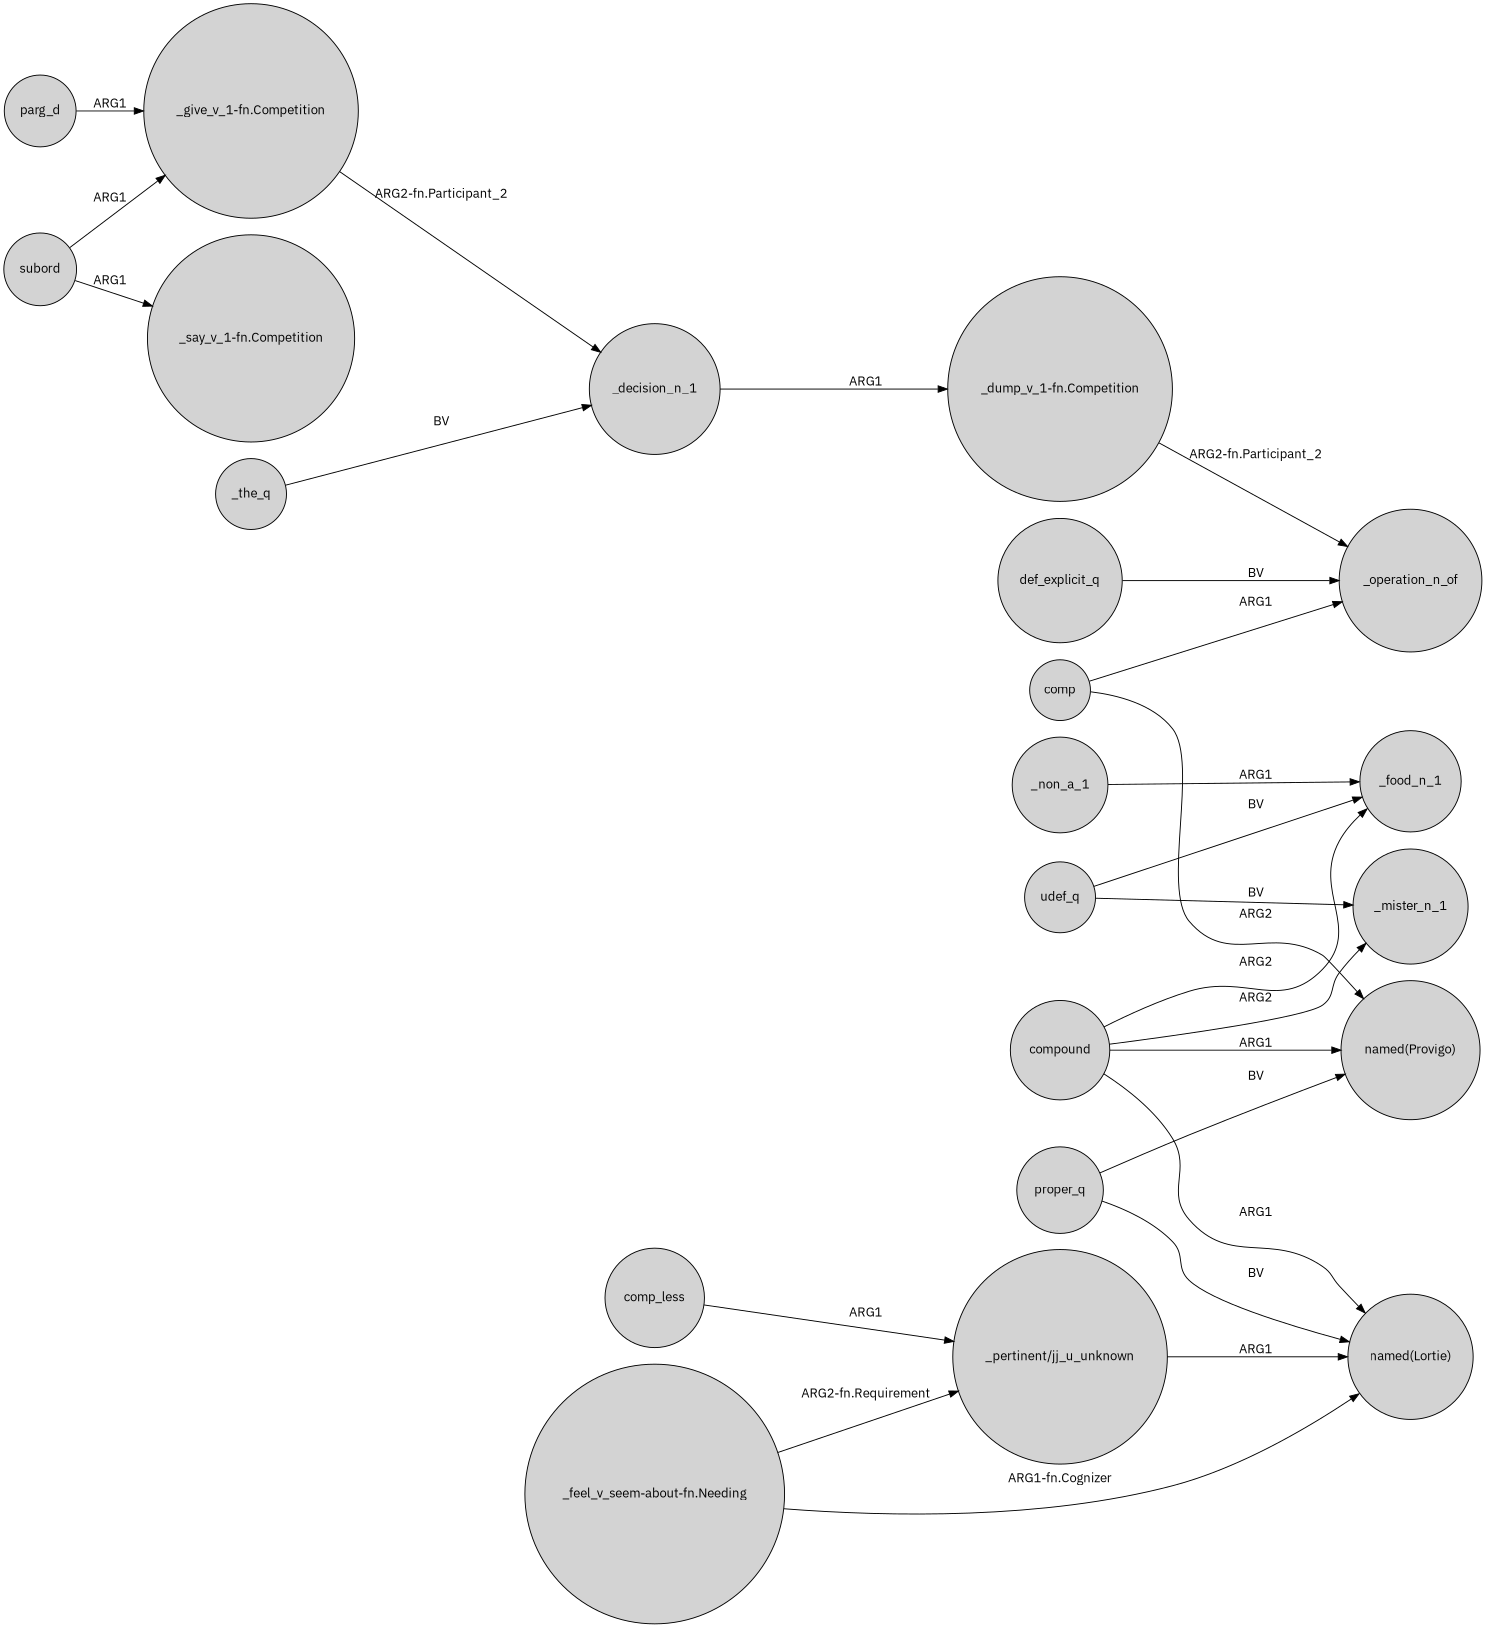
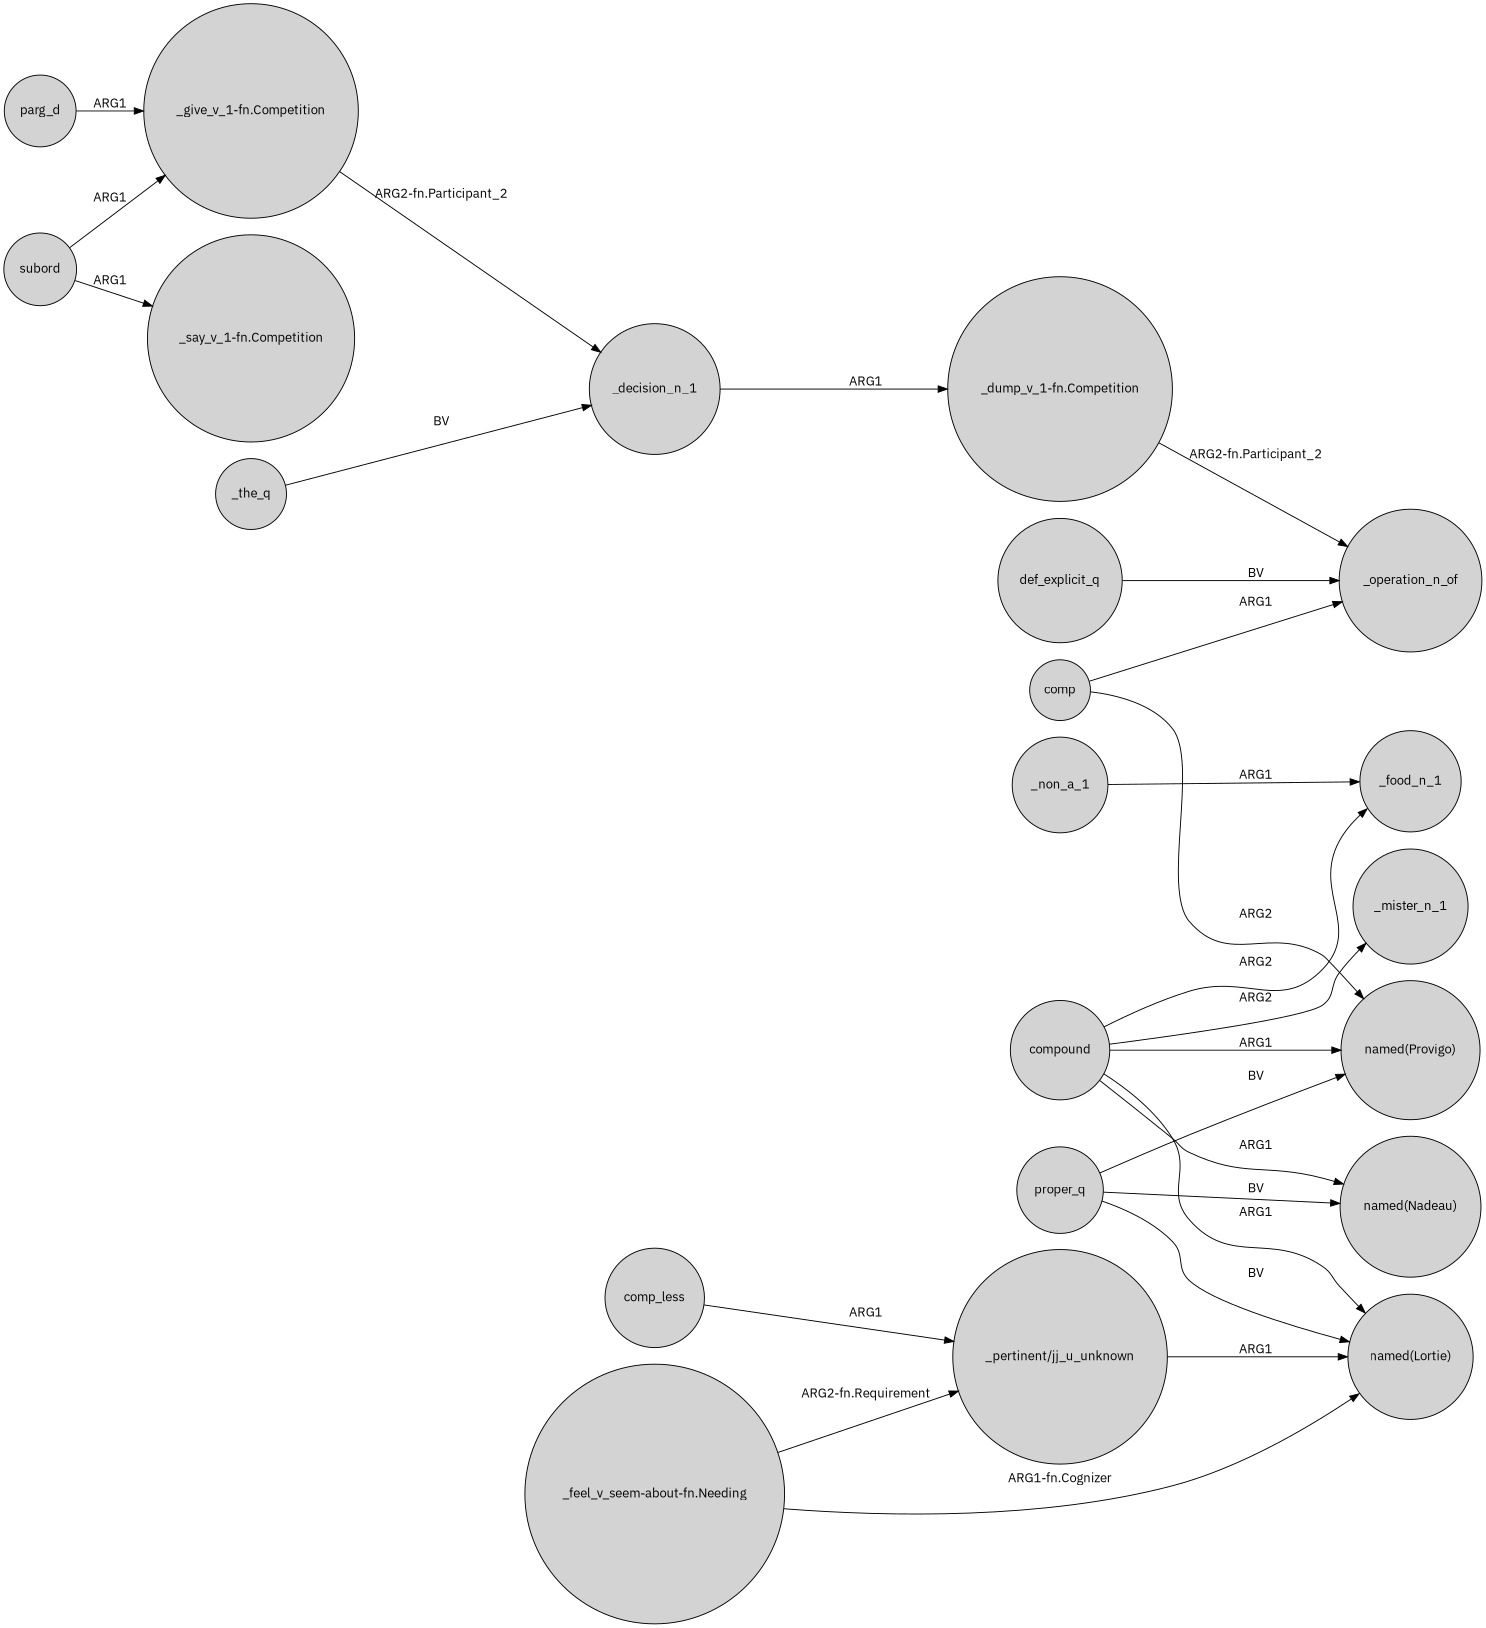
node "udef_q": removed
node "named(Nadeau)": added
